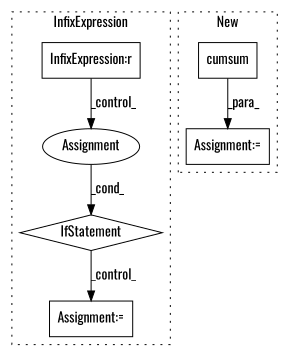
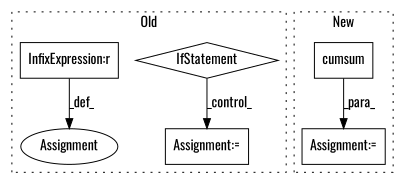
cluster "InfixExpression": label "InfixExpression" -> "Old"
edge "InfixExpression:r" -> "Assignment": label "_control_" -> "_def_"
edge "Assignment" -> "IfStatement": removed, label "_cond_"
